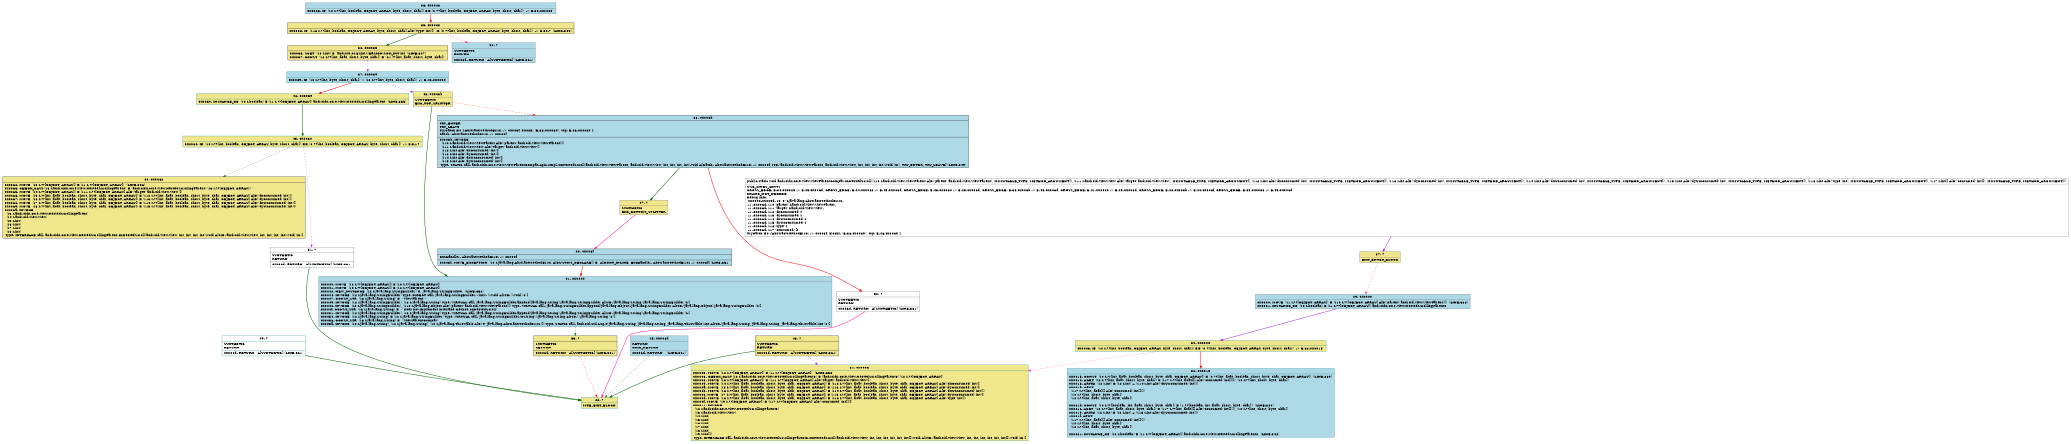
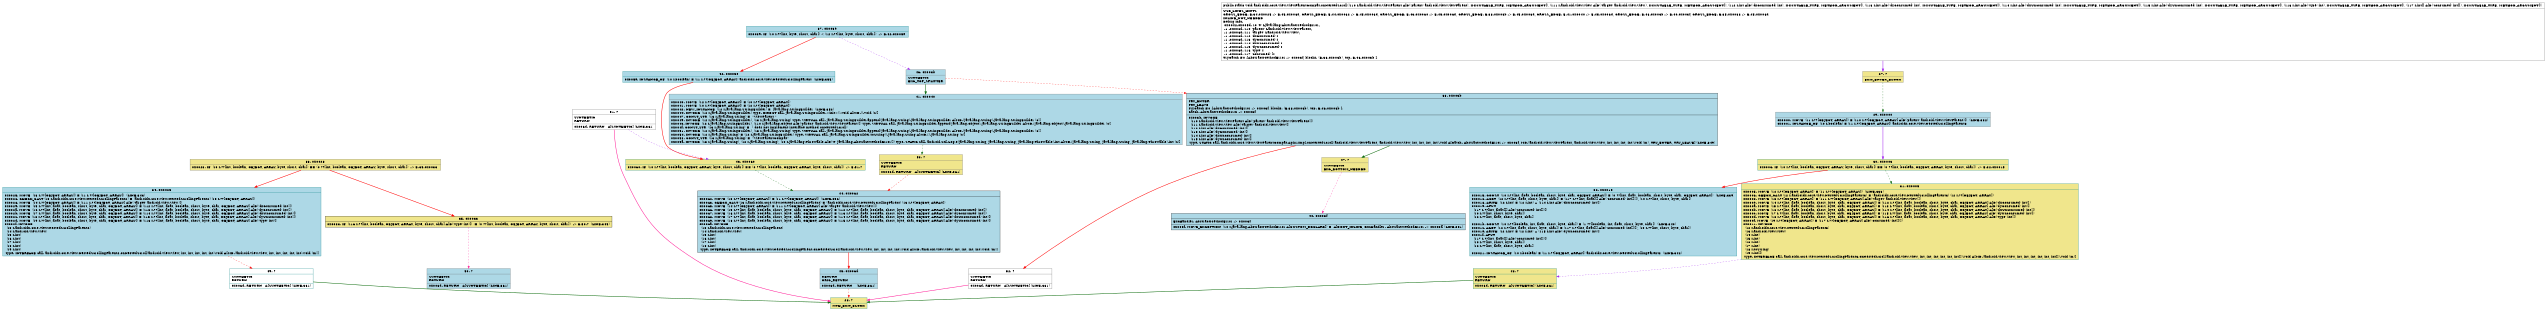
node "33: 0x0023": fillcolor lightblue -> khaki
node "36: 0x0035": removed
node "42: 0x005e": fillcolor khaki -> lightblue
node "46: 0x003b": fillcolor khaki -> lightblue
edge "42: 0x005e" -> "43: 0x0060": color darkgreen -> red
edge "43: 0x0060" -> "51: ?": reversed
node "44: 0x0062": fillcolor khaki -> lightblue
node "47: ?": text "EXC_BOTTOM_SPLITTER" -> "EXC_BOTTOM_NEEDED"
node "34: 0x0025": added
edge "47: ?" -> "40: 0x003f": style bold -> dashed
edge "44: 0x0062" -> "45: 0x006d": added
edge "40: 0x003f" -> "41: 0x0040": removed
edge "27: ?" -> "29: 0x0000": color deeppink -> darkgreen
node "53: ?": color black -> gray40
node "48: ?": color black -> teal
edge "48: ?" -> "31: 0x0005": reversed
edge "30: 0x0003" -> "31: 0x0005": color deeppink -> darkgreen
edge "51: ?" -> "28: ?": color darkgreen -> deeppink
edge "53: ?" -> "28: ?": now "53: ?" -> "44: 0x0062"
edge "45: 0x006d" -> "28: ?": color darkgreen -> red
node "32: 0x0015": text "1x001f: APUT" -> "0x001f: APUT"
node "31: 0x0005": text "(r8 I:int)" -> "(r8 I:toString)"
